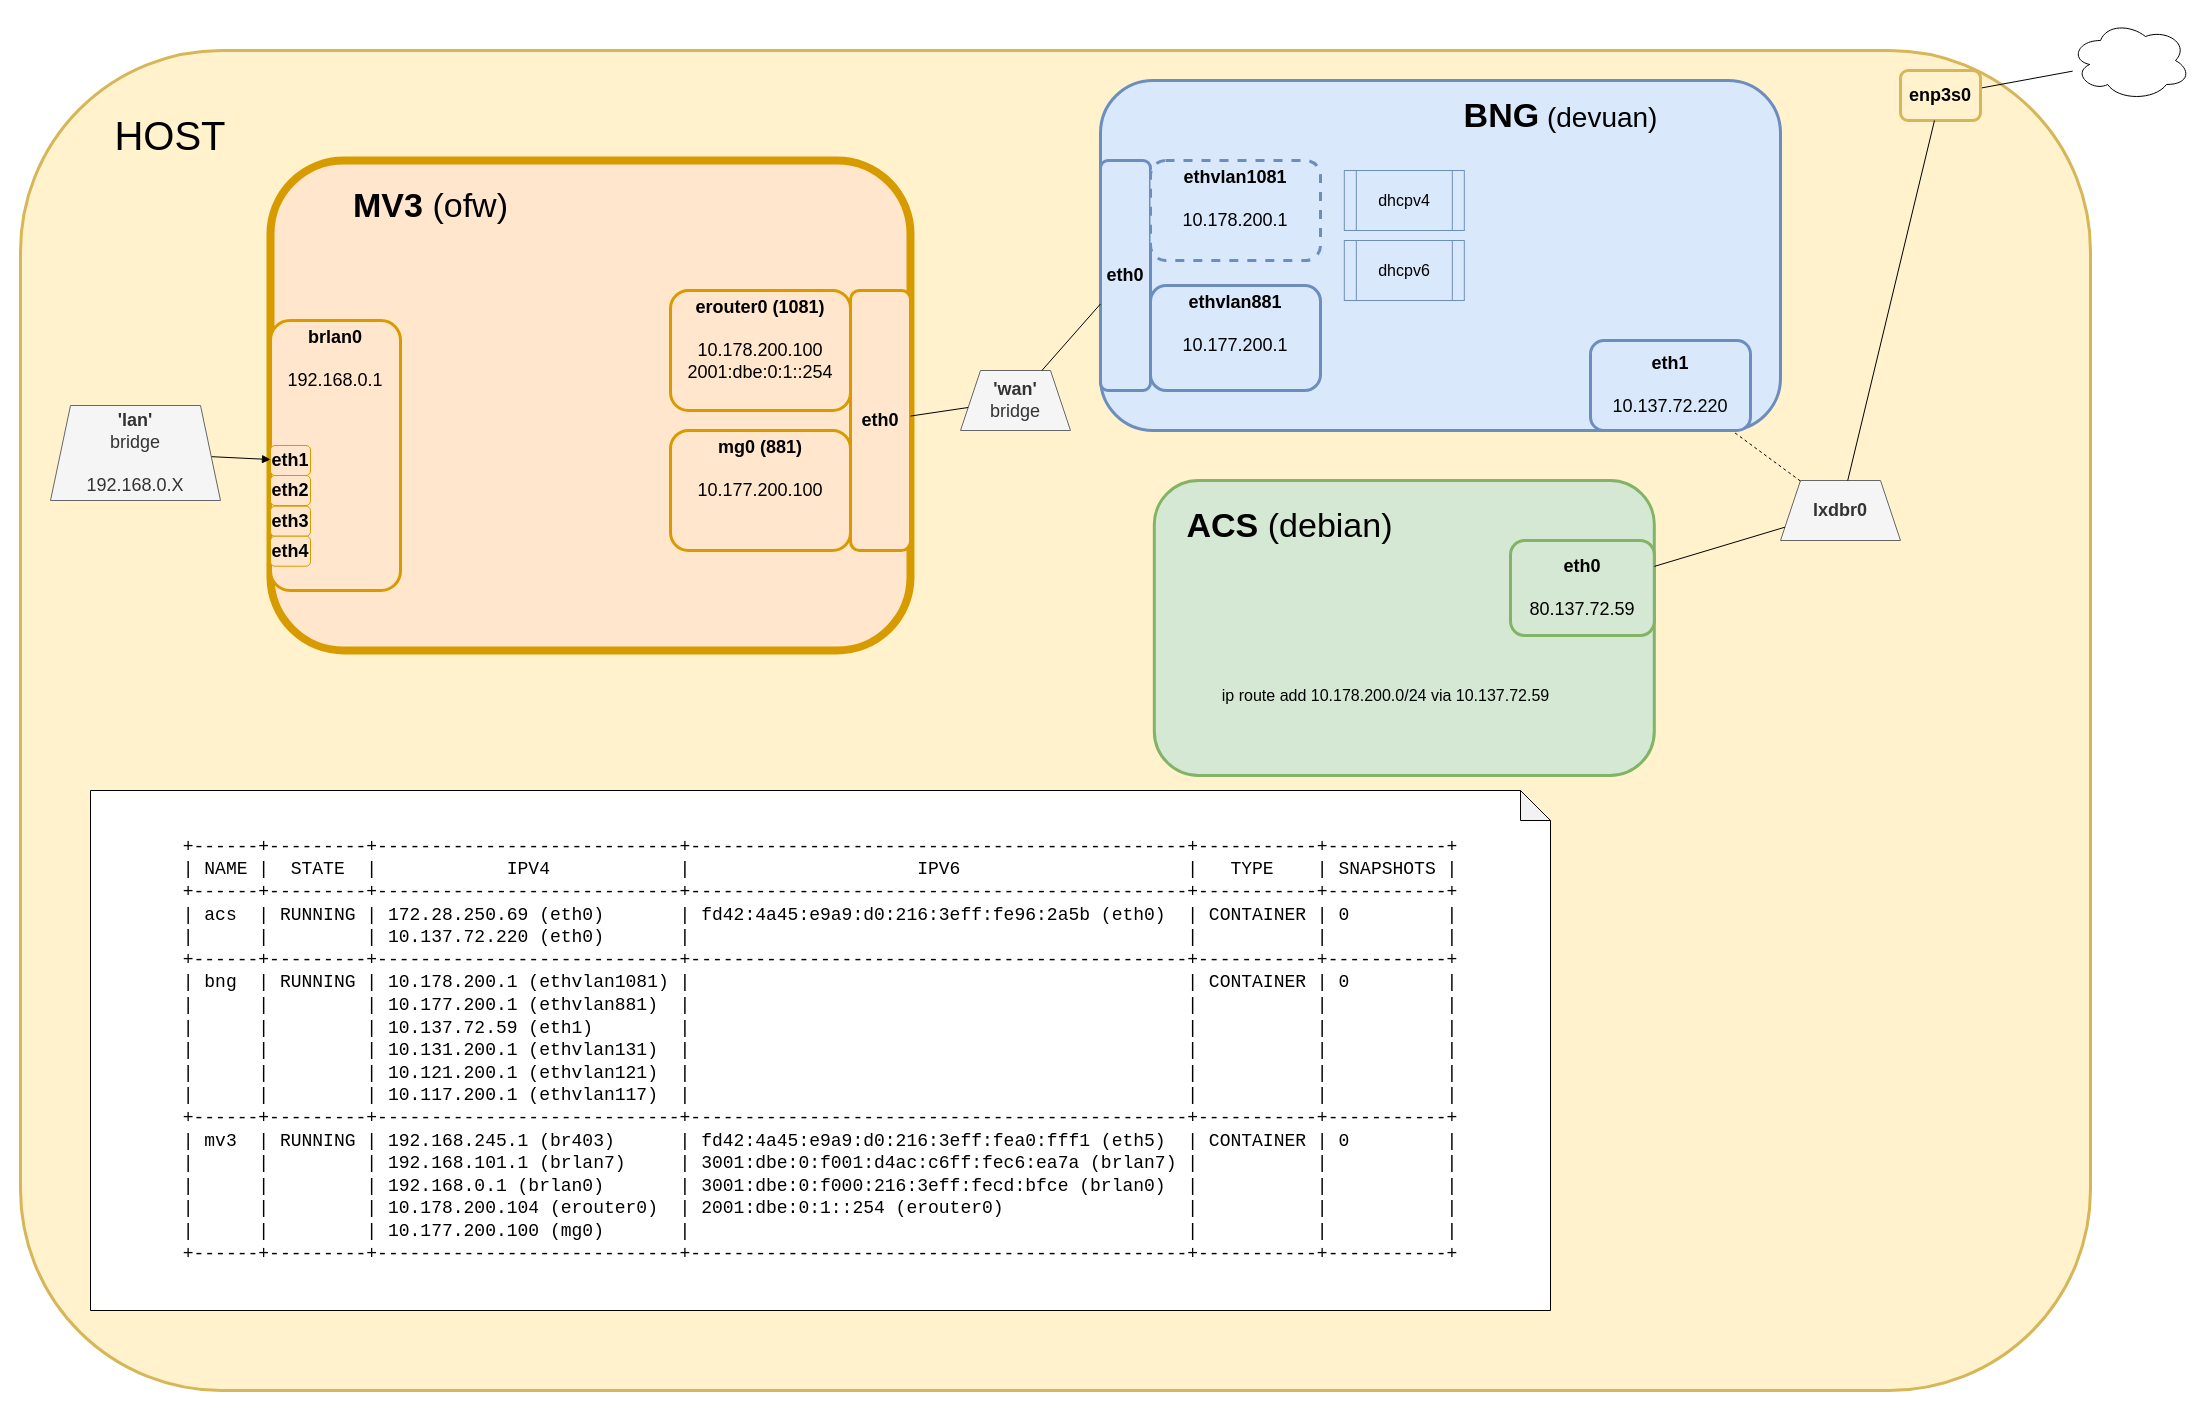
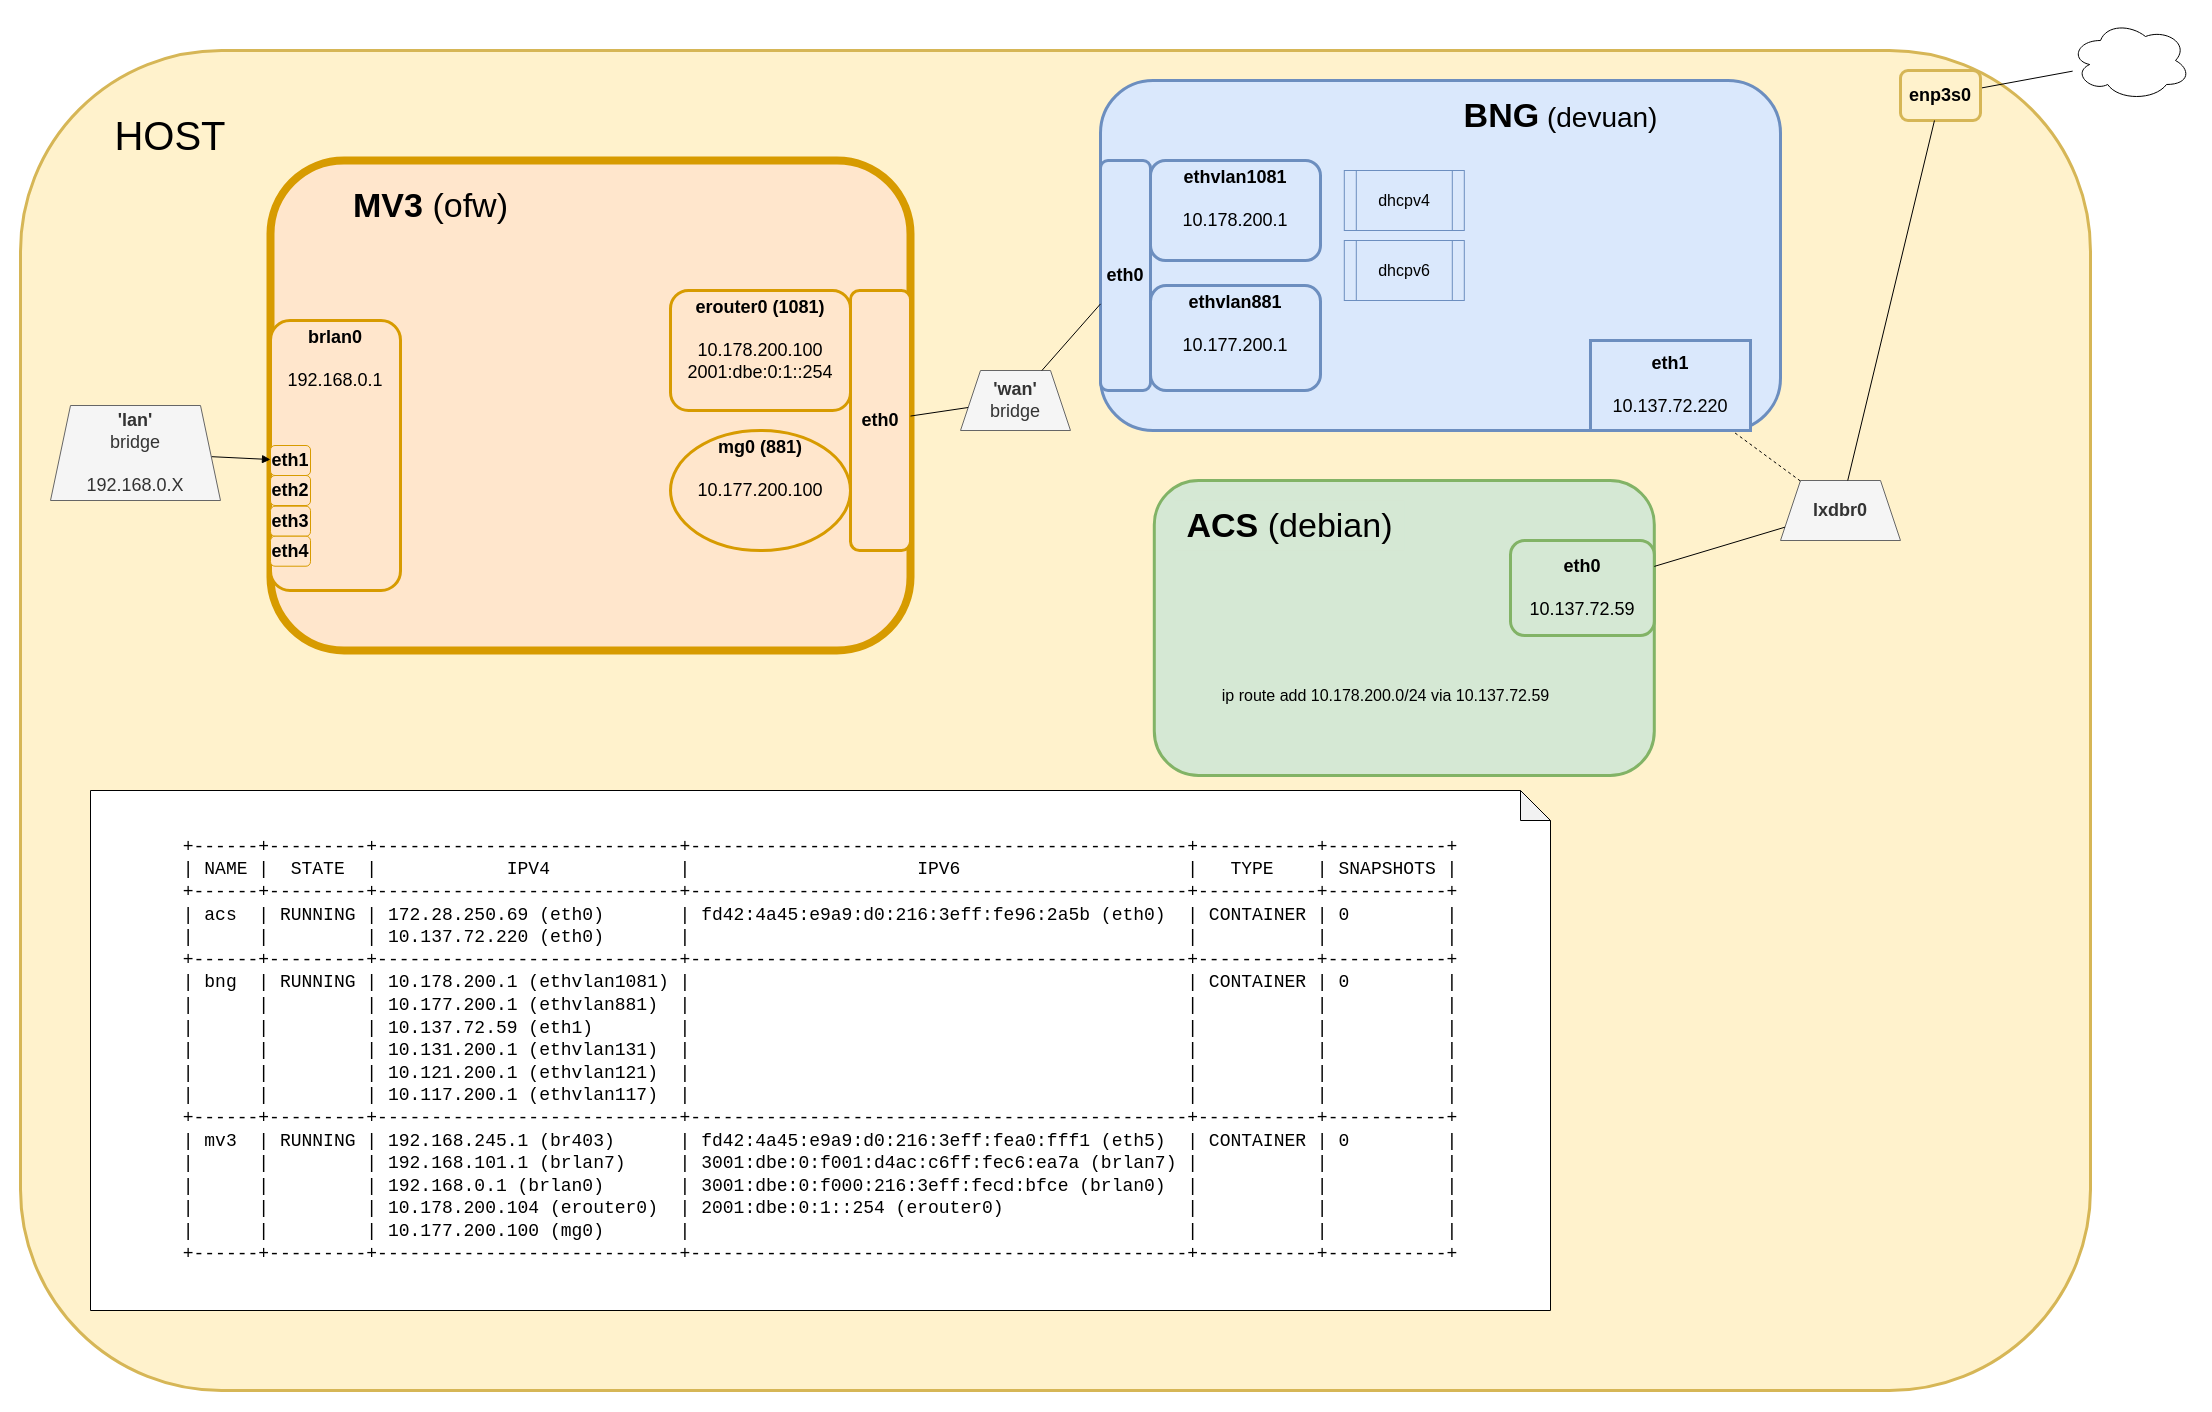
node "ethvlan1081 10.178.200.1": style dashed -> solid
node "eth1 10.137.72.220": shape rounded rectangle -> rectangle
node "mg0 (881) 10.177.200.100": shape rounded rectangle -> ellipse
node "eth0 80.137.72.59": label "eth0 80.137.72.59" -> "eth0 10.137.72.59"
